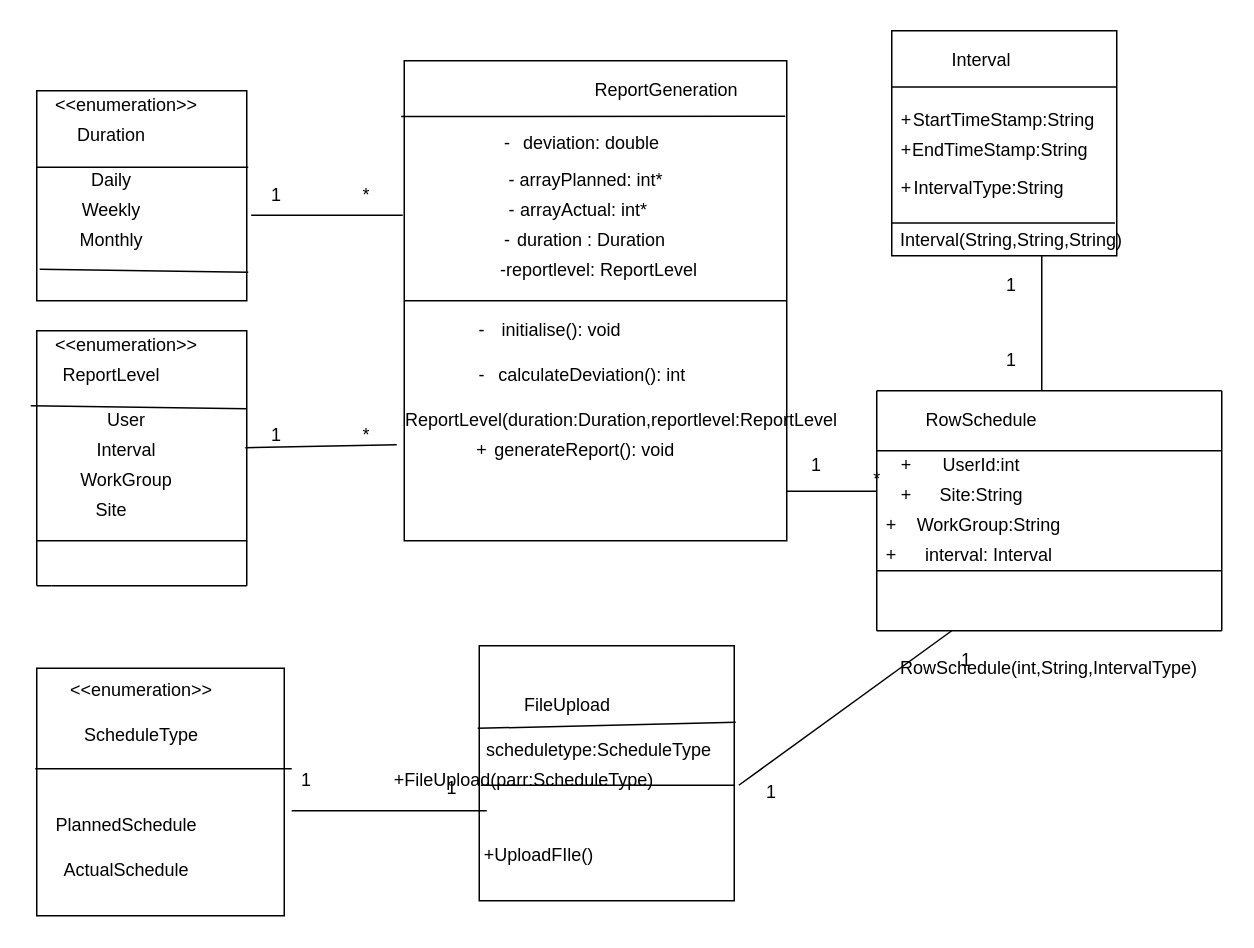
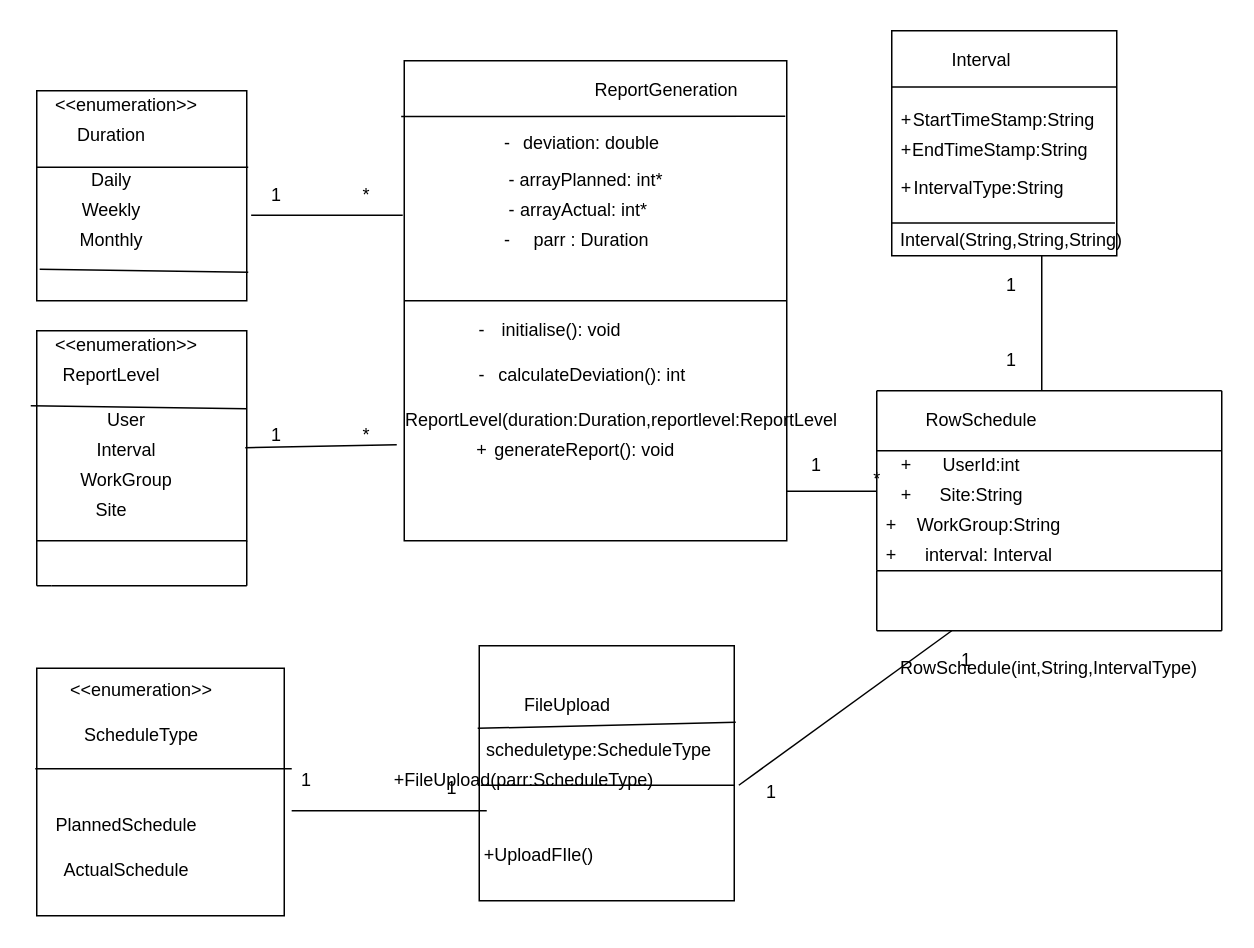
node "duration : Duration": label "duration : Duration" -> "parr : Duration"
node "-reportlevel: ReportLevel": removed
